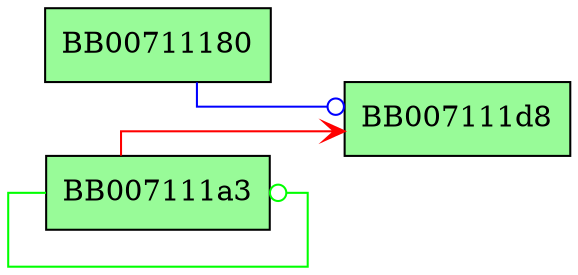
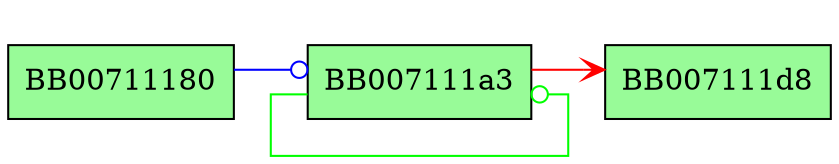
edge "BB00711180" -> "BB007111d8": now "BB00711180" -> "BB007111a3"
